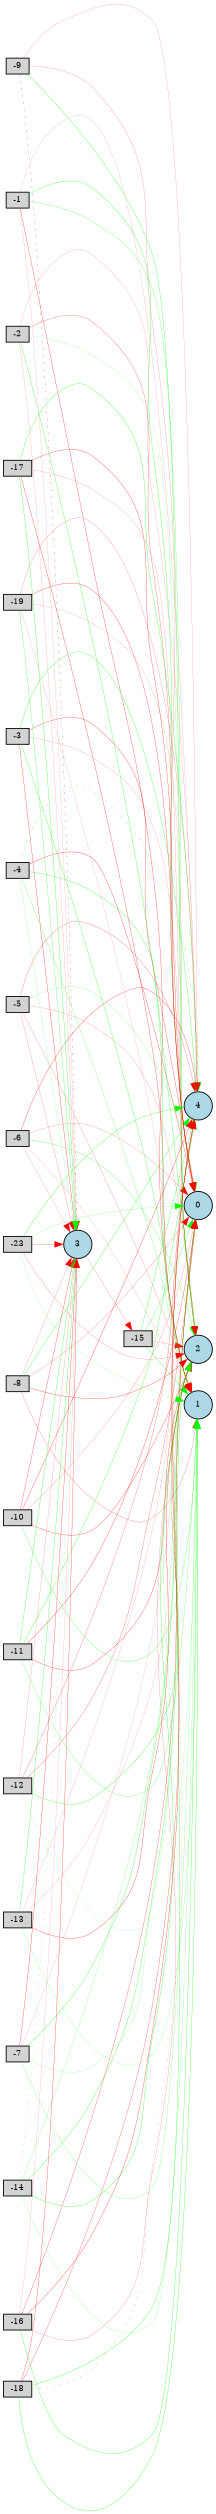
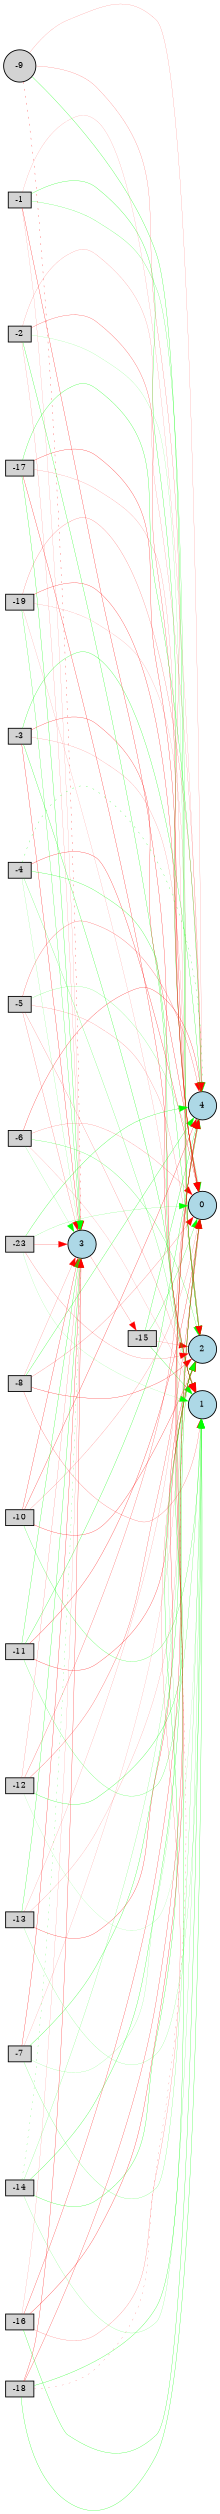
node "-9": shape box -> circle
edge "-6" -> "3": color red -> green
